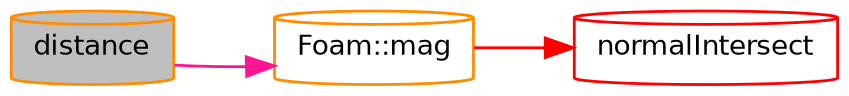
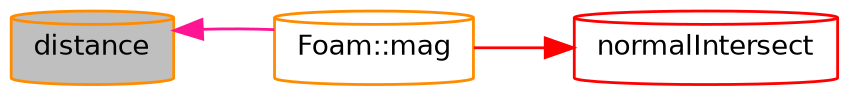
edge "distance" -> "Foam::mag": reversed
